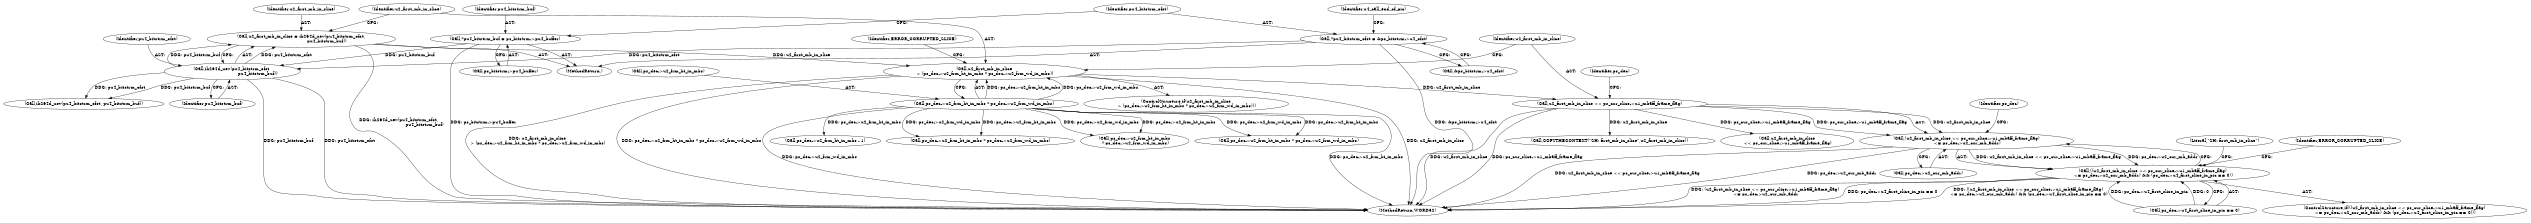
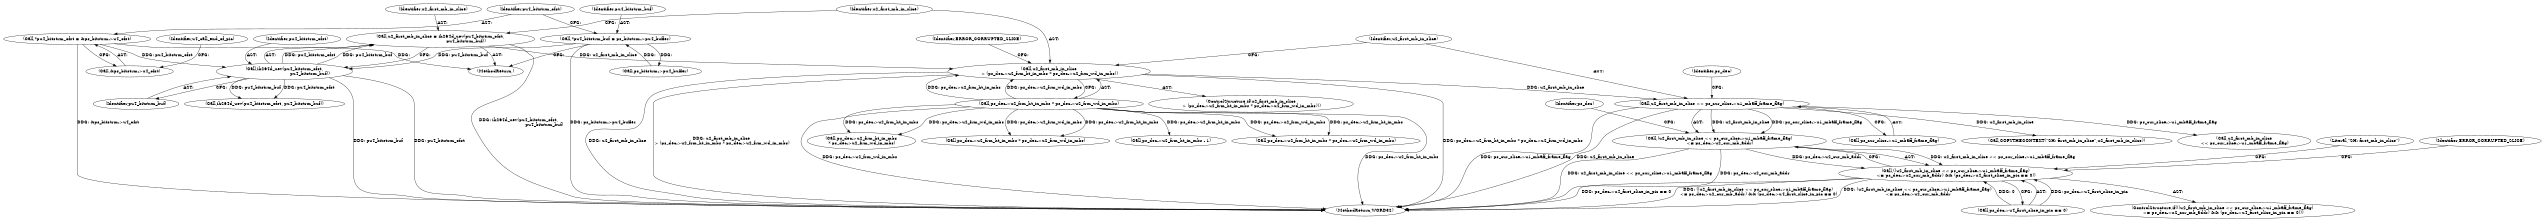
edge "(Identifier,u4_call_end_of_pic)" -> "(Call,*pu4_bitstrm_ofst = &ps_bitstrm->u4_ofst)": now "(Identifier,u4_call_end_of_pic)" -> "(Call,&ps_bitstrm->u4_ofst)"
edge "(Call,*pu4_bitstrm_buf = ps_bitstrm->pu4_buffer)" -> "(Call,ps_bitstrm->pu4_buffer)": label "CFG: " -> "DDG: "
edge "(Call,ps_bitstrm->pu4_buffer)" -> "(Call,*pu4_bitstrm_buf = ps_bitstrm->pu4_buffer)": label "AST: " -> "DDG: "
edge "(Call,*pu4_bitstrm_buf = ps_bitstrm->pu4_buffer)" -> "(MethodReturn,)": label "AST: " -> "CFG: "
edge "(Call,*pu4_bitstrm_ofst = &ps_bitstrm->u4_ofst)" -> "(MethodReturn,)": label "AST: " -> "DDG: "
edge "(Call,&ps_bitstrm->u4_ofst)" -> "(Call,*pu4_bitstrm_ofst = &ps_bitstrm->u4_ofst)": label "CFG: " -> "AST: "
node "(Call,ps_dec->u2_frm_ht_in_mbs)": removed
node "(Call,ps_cur_slice->u1_mbaff_frame_flag)": added
node "(Call,ps_dec->u2_cur_mb_addr)": removed
